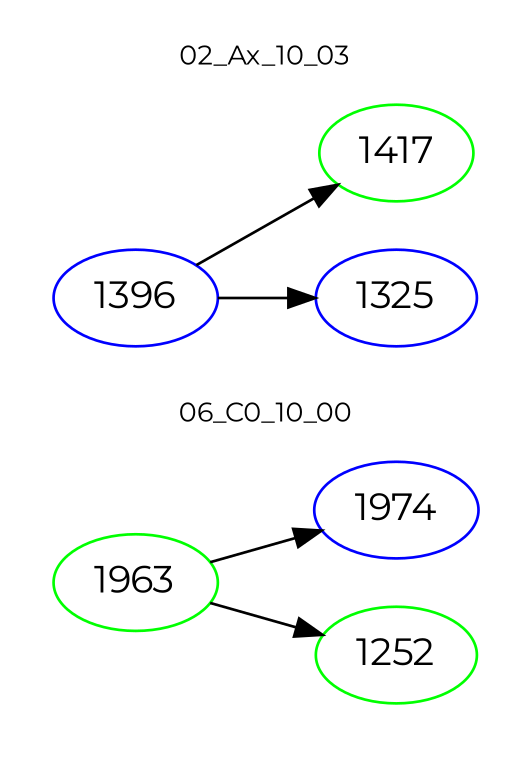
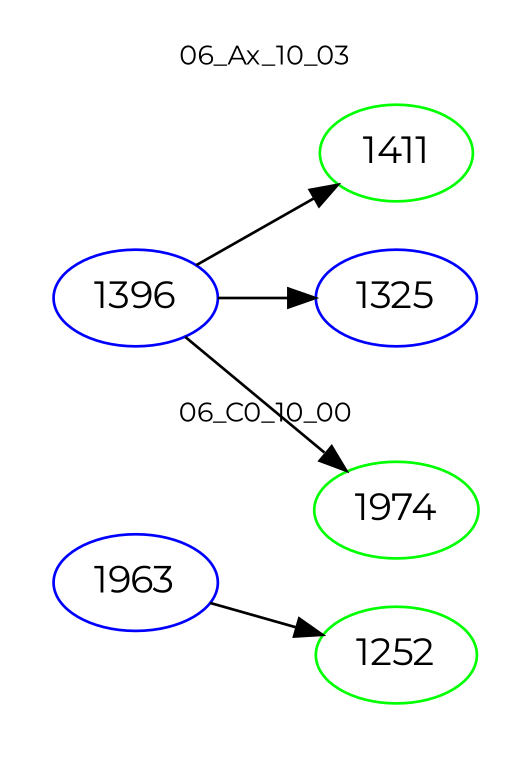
cluster "02_Ax_10_03": label "02_Ax_10_03" -> "06_Ax_10_03"
node "1417": label "1417" -> "1411"
node "1974": color blue -> green
edge "1963" -> "1974": now "1396" -> "1974"
node "1963": color green -> blue
